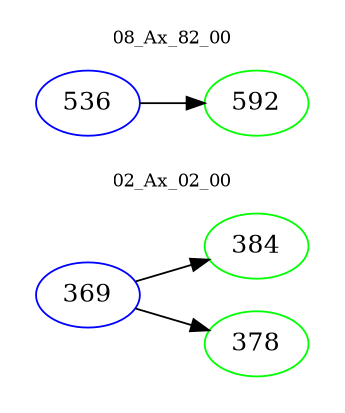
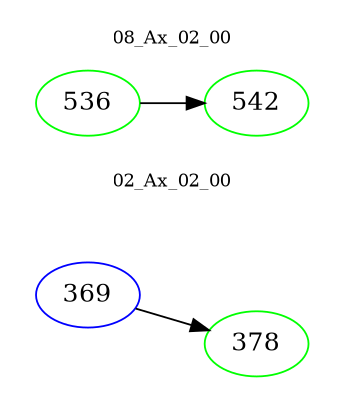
cluster "08_Ax_82_00": label "08_Ax_82_00" -> "08_Ax_02_00"
node "536": color blue -> green
node "592": label "592" -> "542"
node "384": removed
